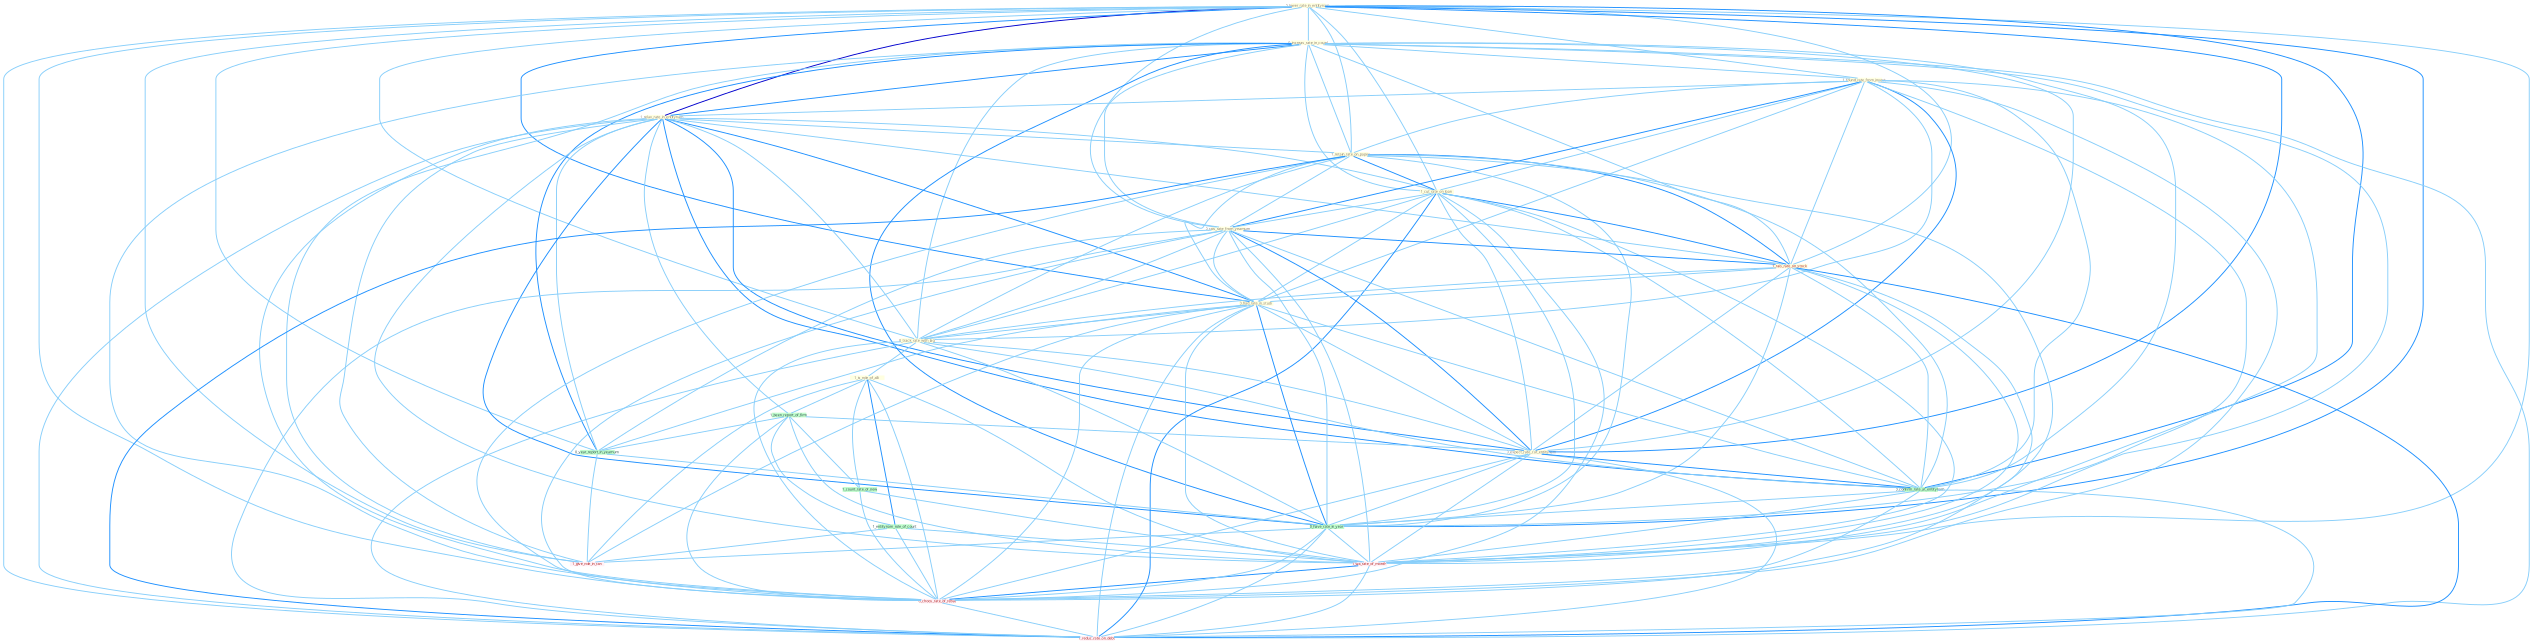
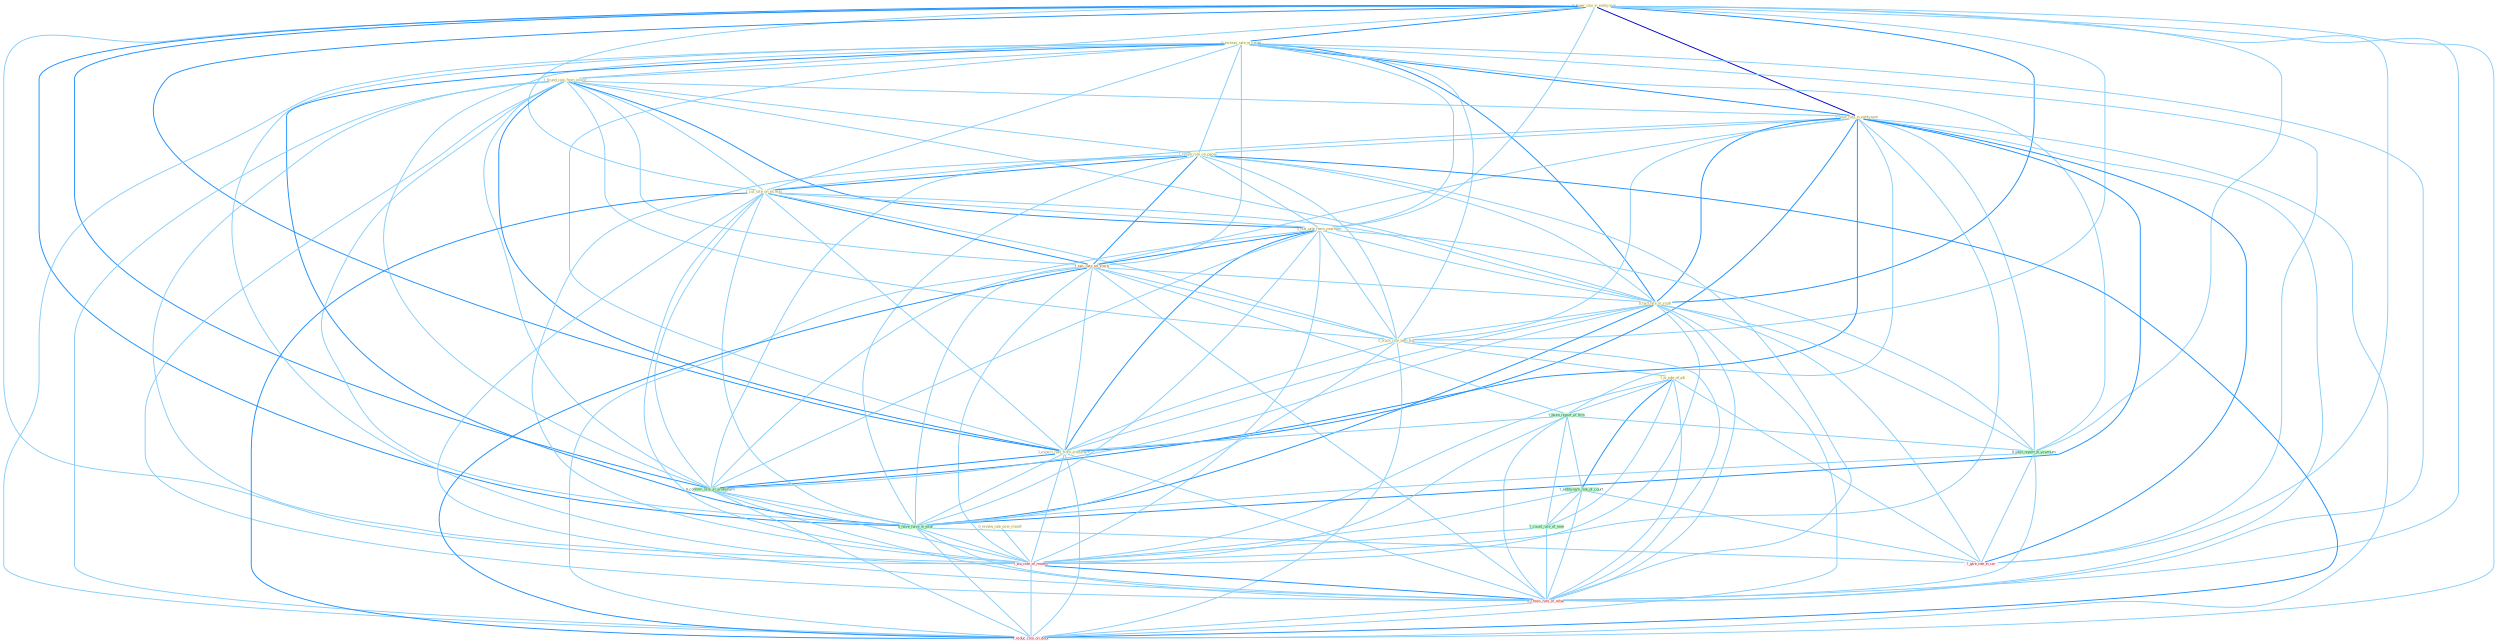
edge "0_lower_rate_in_entitynam" -- "0_increas_rate_in_coupl": color #87cefa -> #1e90ff
edge "0_lower_rate_in_entitynam" -- "1_rais_rate_on_stock": now "1_been_report_of_firm" -- "1_rais_rate_on_stock"
edge "0_lower_rate_in_entitynam" -- "1_retain_rate_on_paper": removed
edge "0_increas_rate_in_coupl" -- "0_year_report_in_yearnum": color #1e90ff -> #87cefa
edge "0_increas_rate_in_coupl" -- "0_had_rate_in_studi": added
node "1_cut_rate_on_loan": label "1_cut_rate_on_loan" -> "1_cut_rate_on_increas"
edge "1_relax_rate_in_entitynam" -- "1_give_role_in_ran": color #87cefa -> #1e90ff
edge "0_rais_rate_from_yearnum" -- "0_choos_rate_of_rebat": now "0_year_report_in_yearnum" -- "0_choos_rate_of_rebat"
edge "0_track_rate_with_lag" -- "0_confirm_rate_at_entitynam": removed
node "0_expect_rate_cut_entitynam": label "0_expect_rate_cut_entitynam" -> "0_expect_rate_from_entitynam"
edge "1_entitynam_role_of_court" -- "1_count_rate_of_new": added
node "0_review_rule_over_month": added
node "0_have_rate_in_year": label "0_have_rate_in_year" -> "0_have_have_in_year"
edge "1_found_rate_from_invest" -- "1_reduc_rate_on_debt": added
